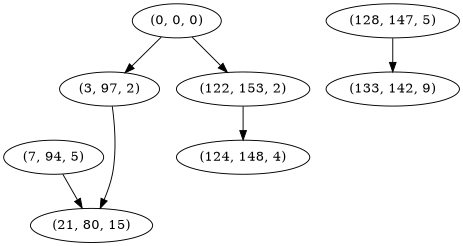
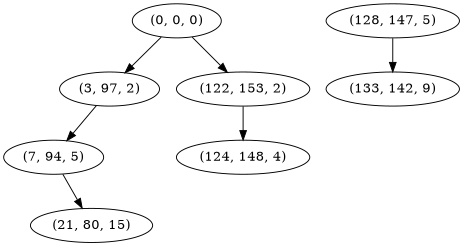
edge "(3, 97, 2)" -> "(21, 80, 15)": now "(3, 97, 2)" -> "(7, 94, 5)"
